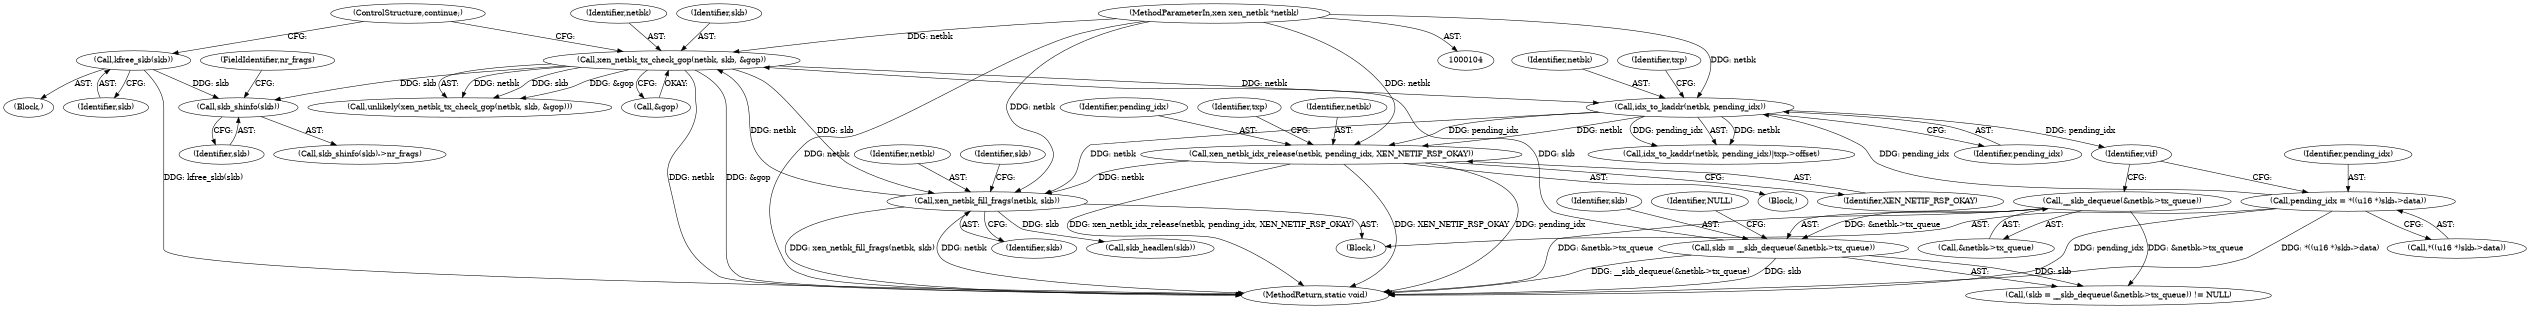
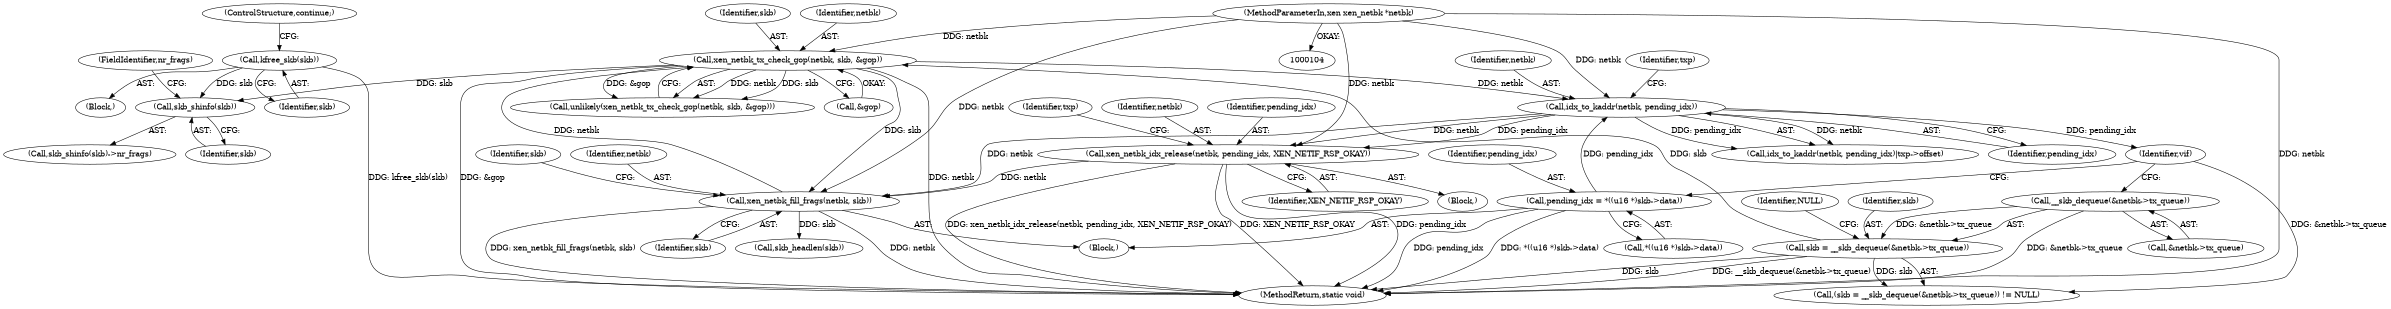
edge "(ControlStructure,continue;)" -> "(Call,xen_netbk_tx_check_gop(netbk, skb, &gop))": now "(Call,unlikely(xen_netbk_tx_check_gop(netbk, skb, &gop)))" -> "(Call,xen_netbk_tx_check_gop(netbk, skb, &gop))"
edge "(MethodParameterIn,xen xen_netbk *netbk)" -> "1000104": label "AST: " -> "OKAY: "
edge "(Call,__skb_dequeue(&netbk->tx_queue))" -> "(Call,(skb = __skb_dequeue(&netbk->tx_queue)) != NULL)": now "(Identifier,vif)" -> "(Call,(skb = __skb_dequeue(&netbk->tx_queue)) != NULL)"
